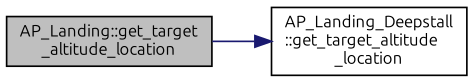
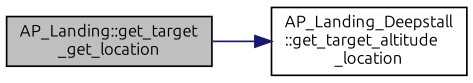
node "AP_Landing::get_target _altitude_location": label "AP_Landing::get_target _altitude_location" -> "AP_Landing::get_target _get_location"
